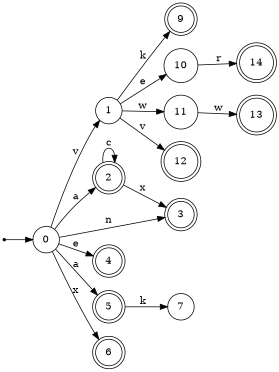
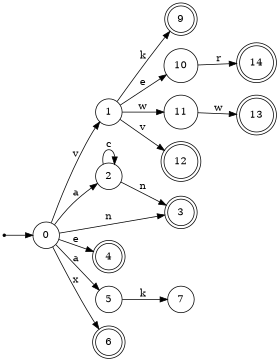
node "2": shape doublecircle -> circle
edge "2" -> "3": label "x" -> "n"
node "5": shape doublecircle -> circle
